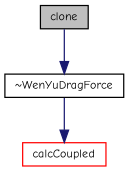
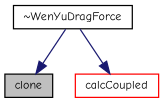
edge "clone" -> "~WenYuDragForce": reversed
